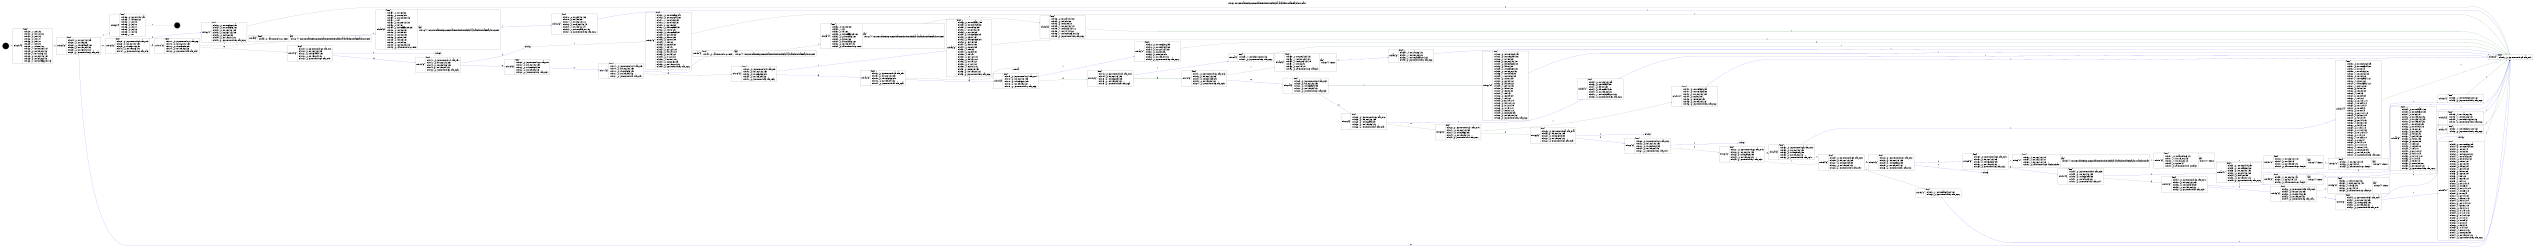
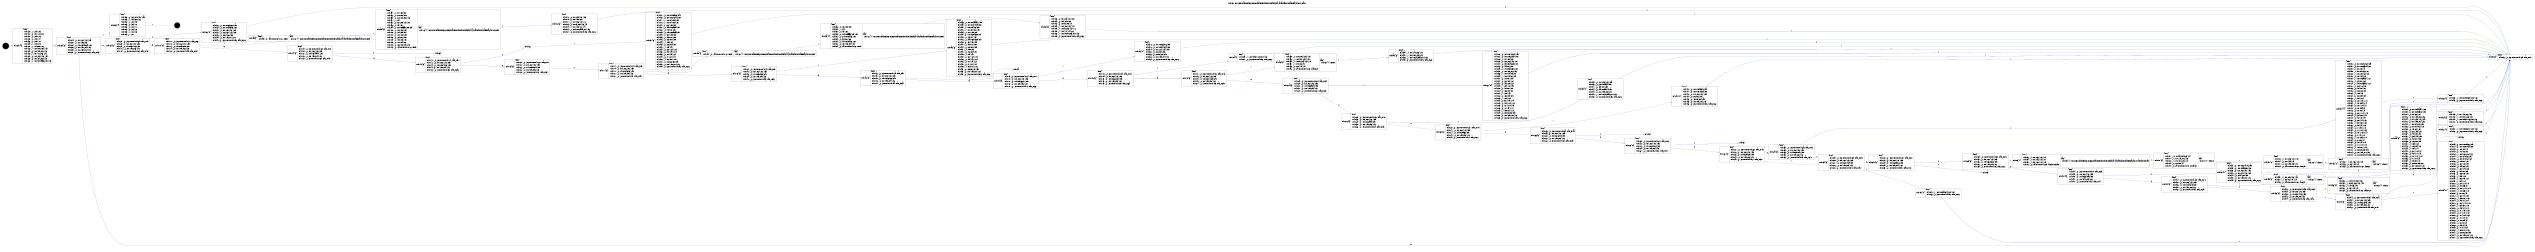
edge "0x401bf2 [144]" -> "0x401eb6 [5]": now "0x401bf2 [144]" -> "0x401d3e [12]"
